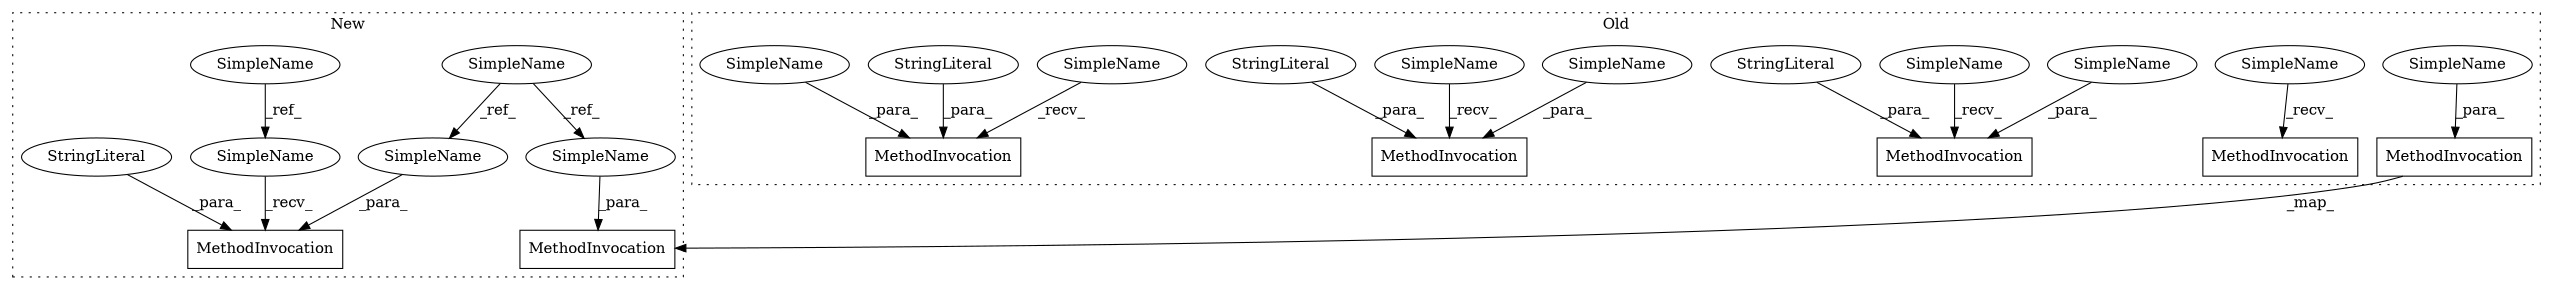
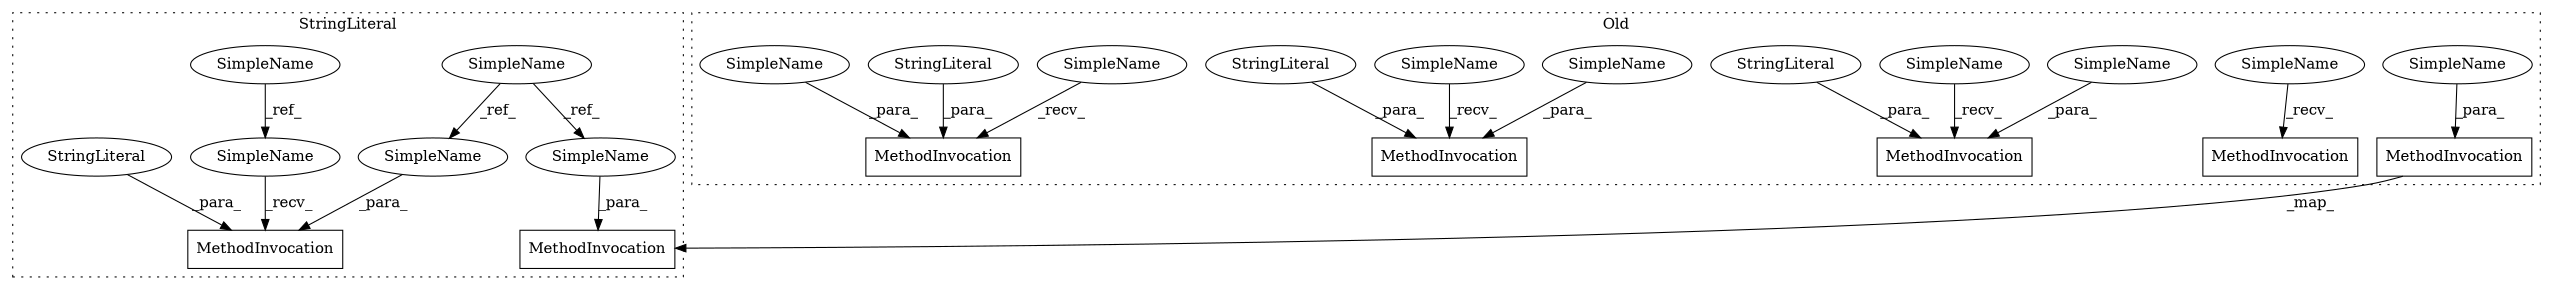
cluster "New": label "New" -> "StringLiteral"
